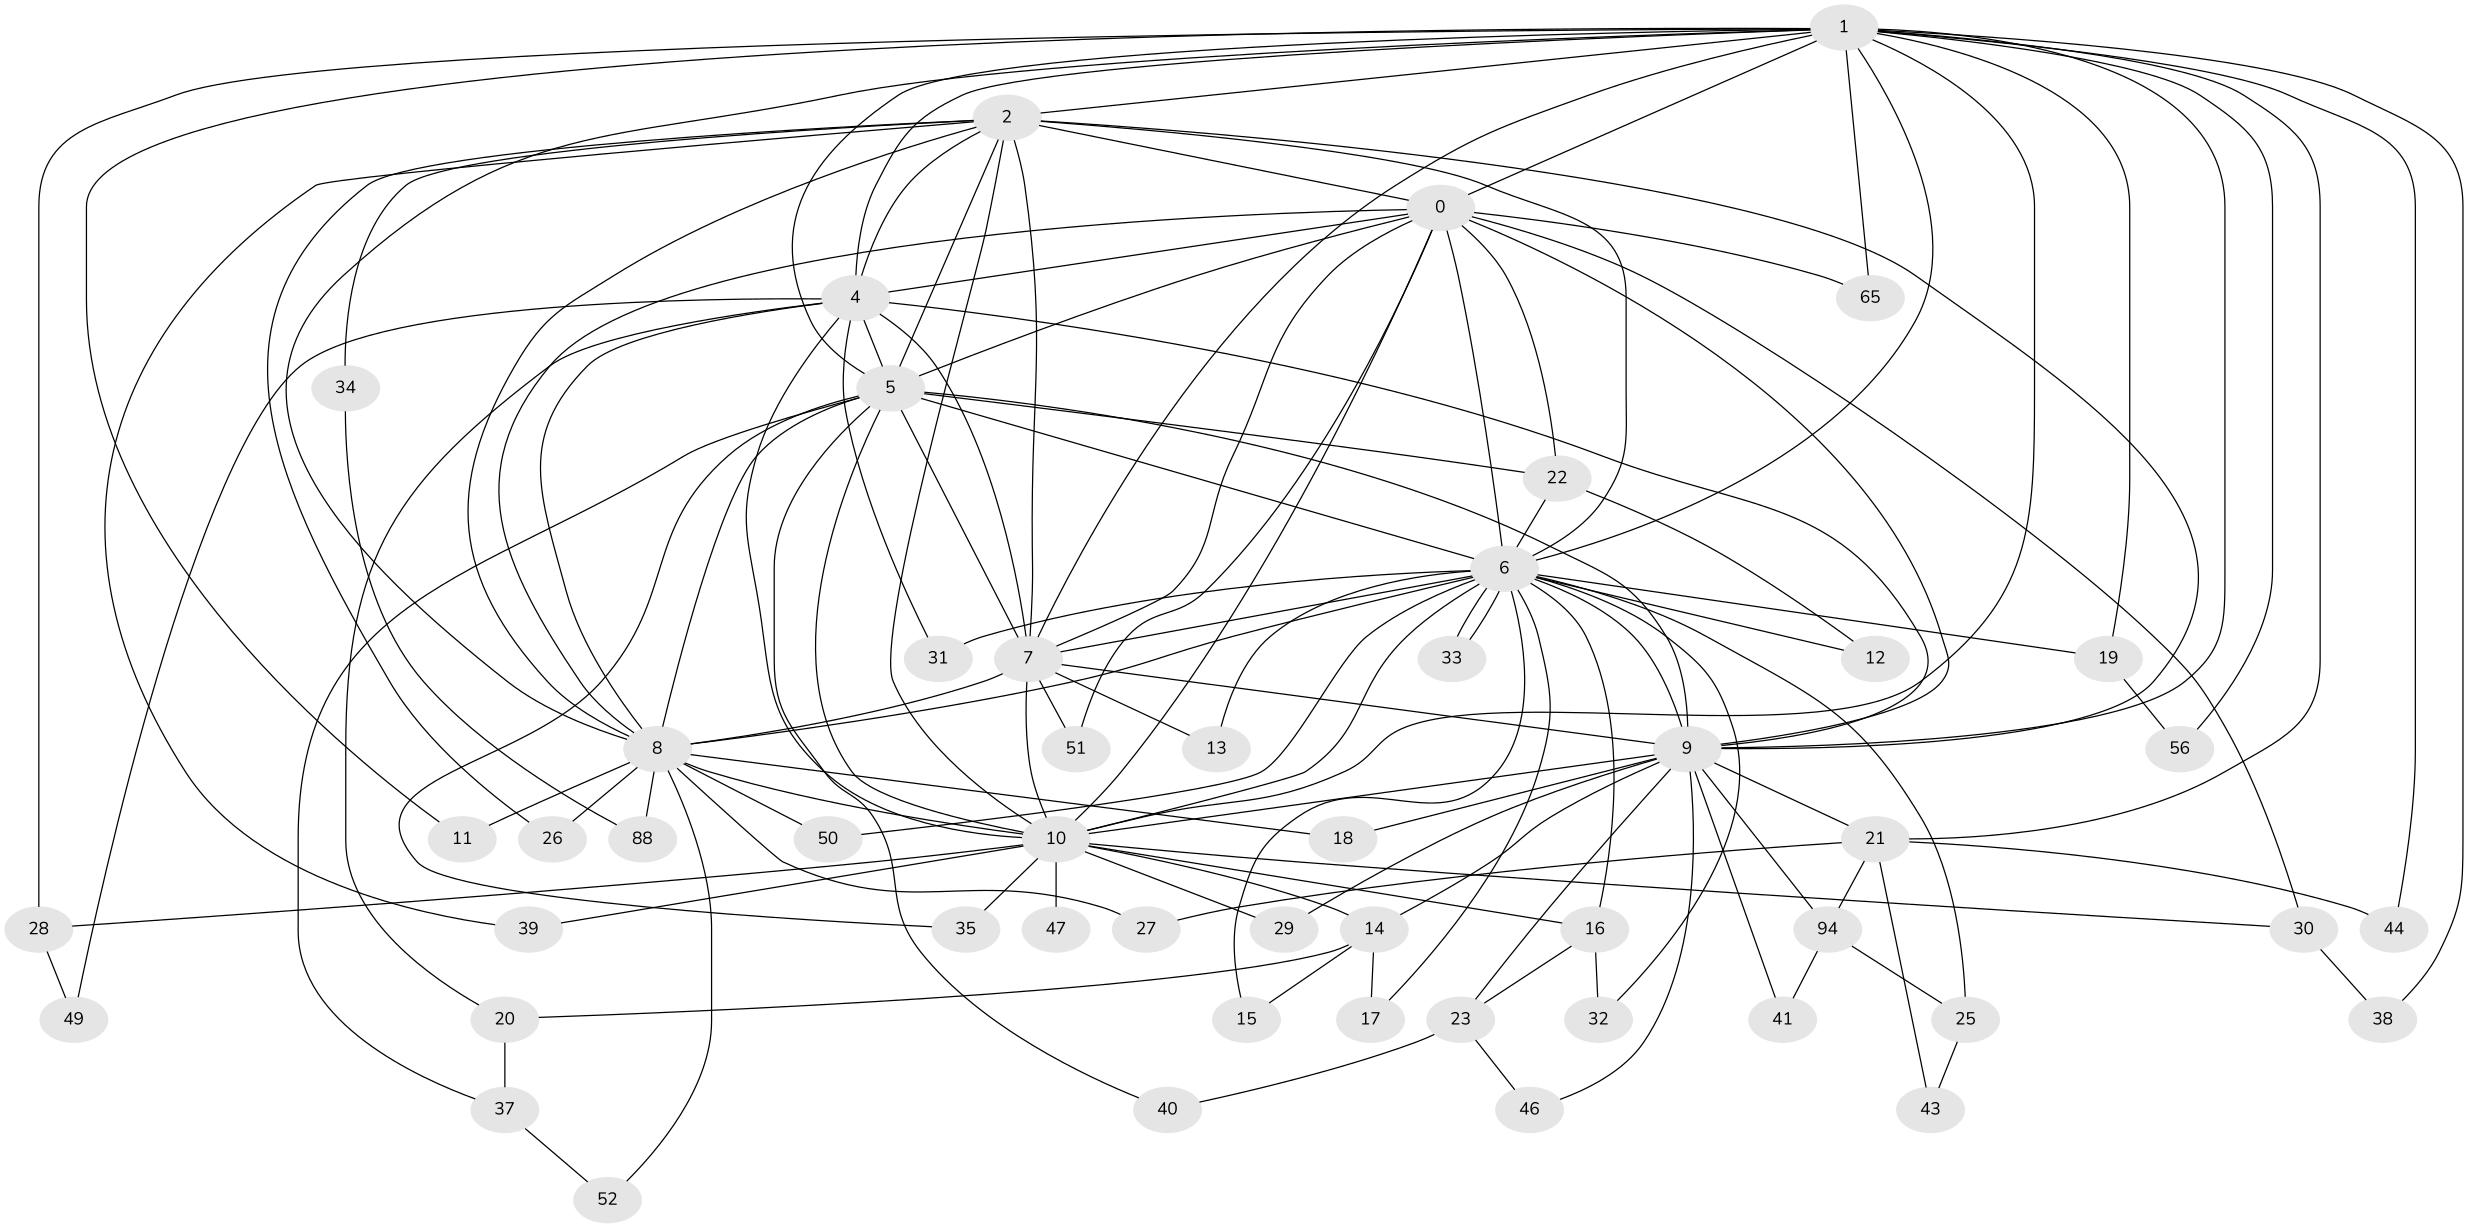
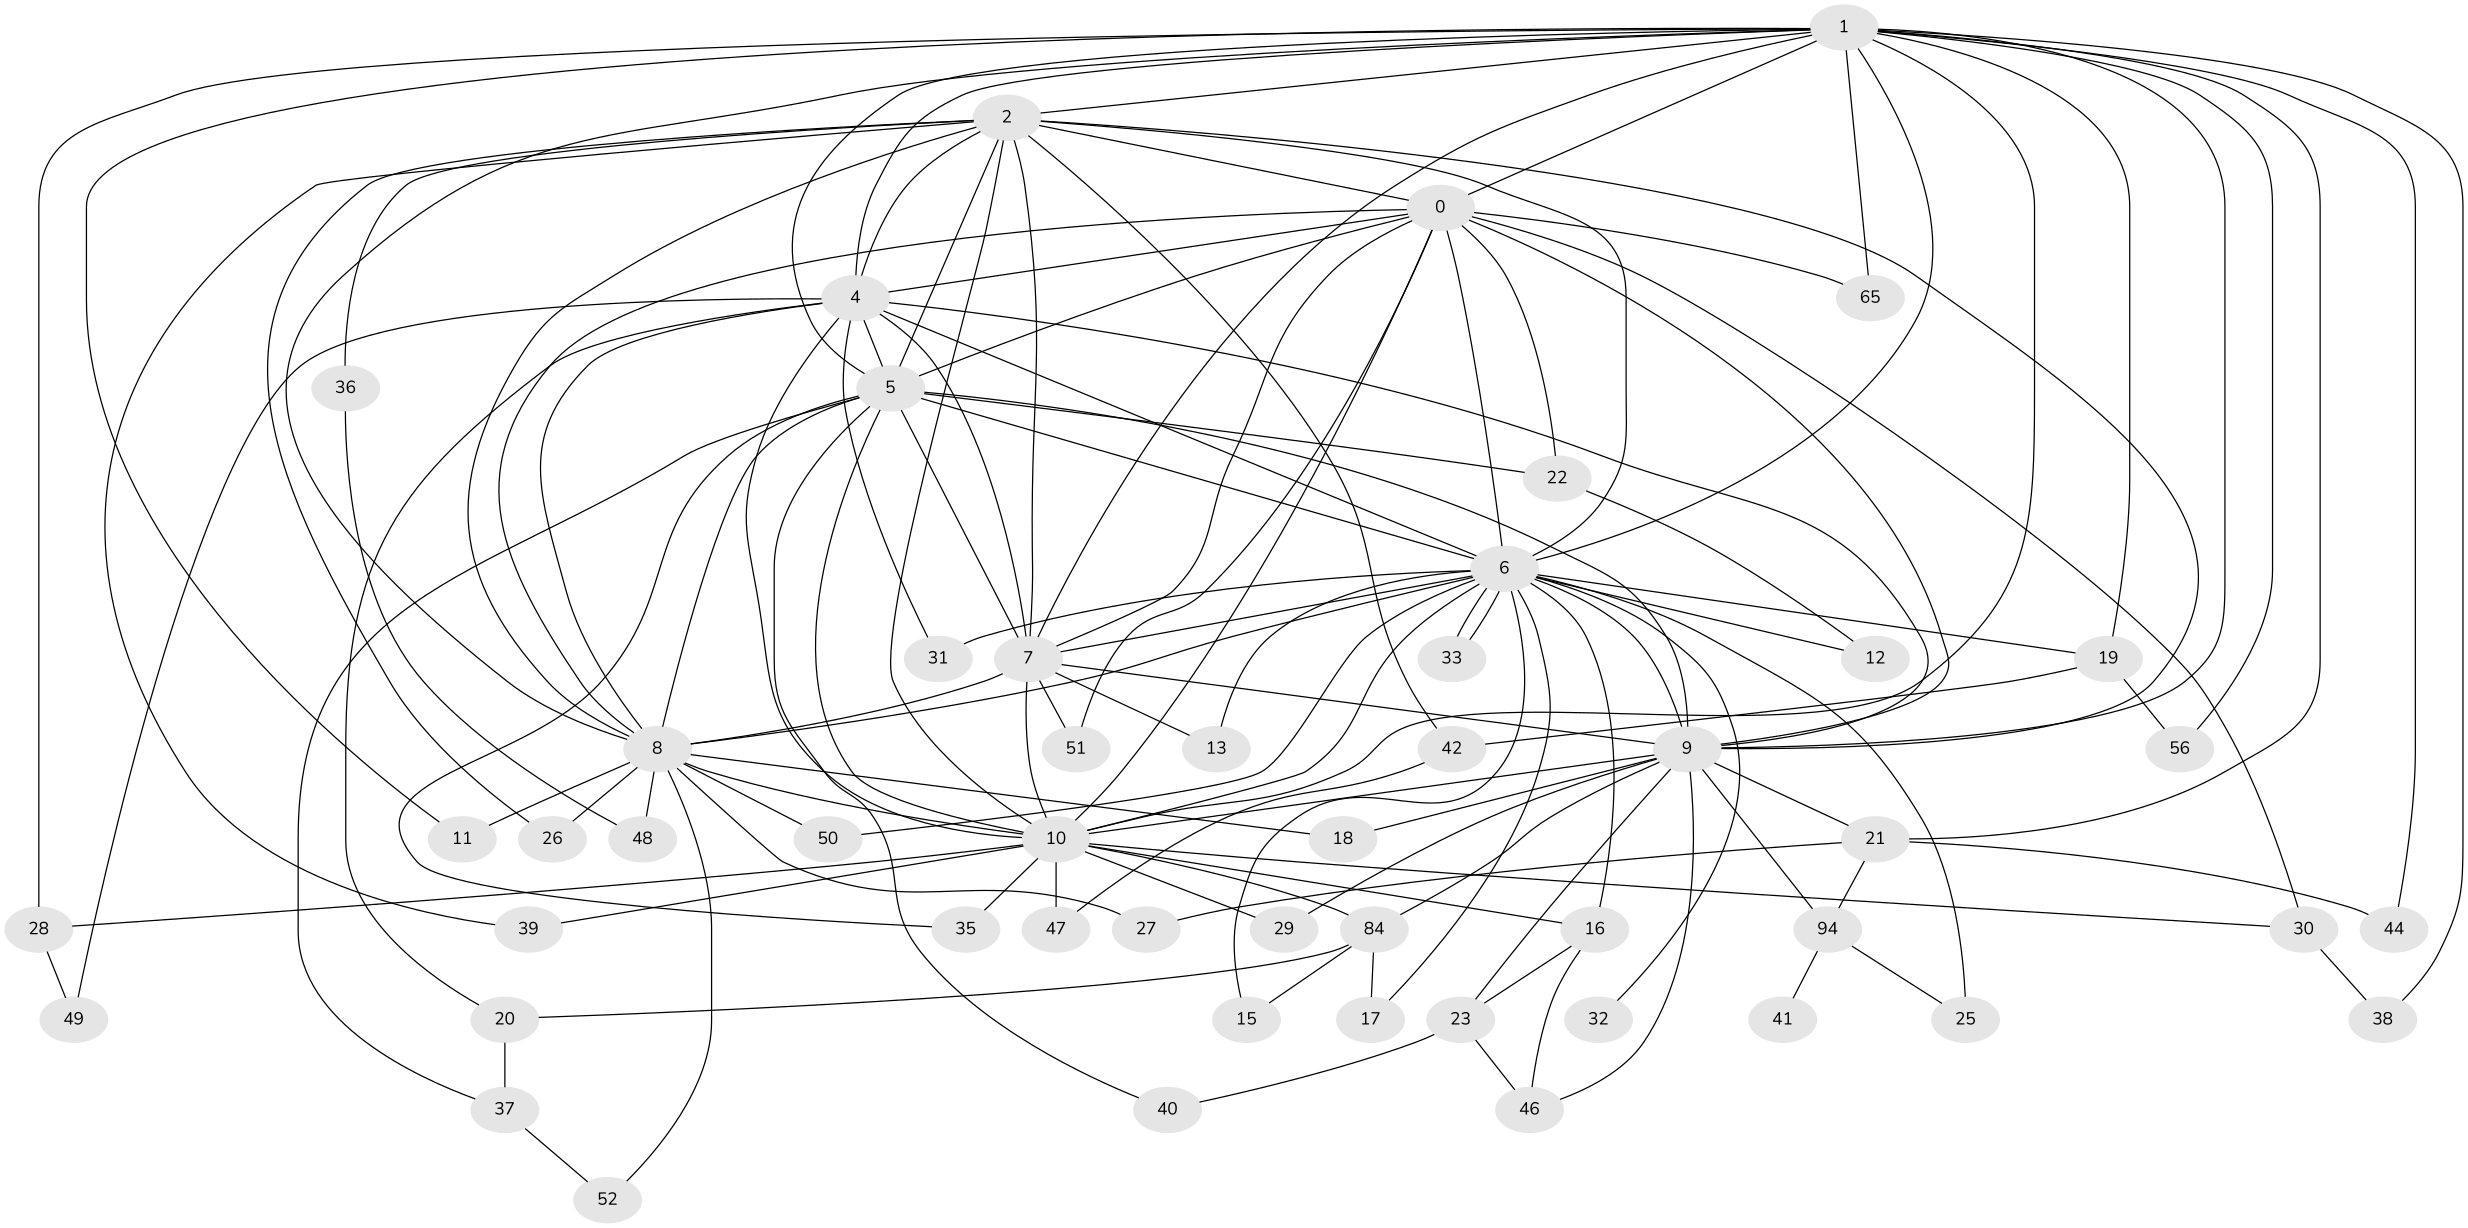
node "34": label "34" -> "36"
edge "22" -- "6": now "4" -- "6"
node "42": added
node "88": label "88" -> "48"
edge "9" -- "41": removed
node "14": label "14" -> "84"
edge "16" -- "32": now "16" -- "46"
node "43": removed
